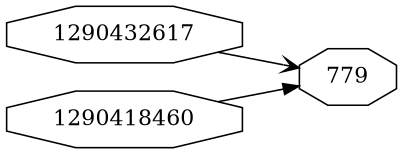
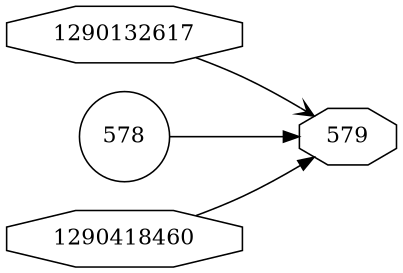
node "1290432617": label "1290432617" -> "1290132617"
node "779": label "779" -> "579"
node "578": added
